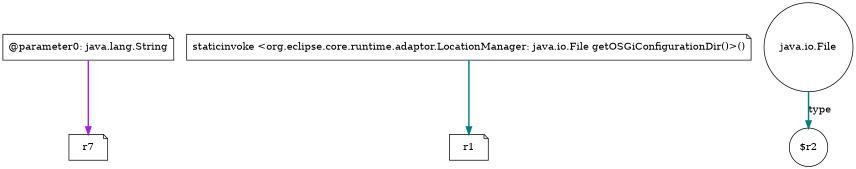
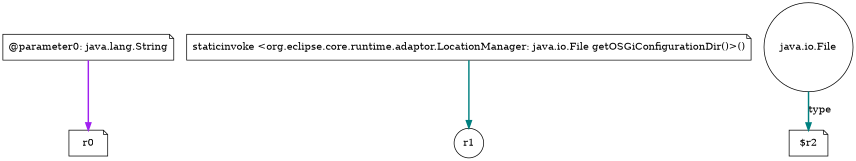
node "r7": label "r7" -> "r0"
node "r1": shape note -> circle
node "$r2": shape circle -> note
